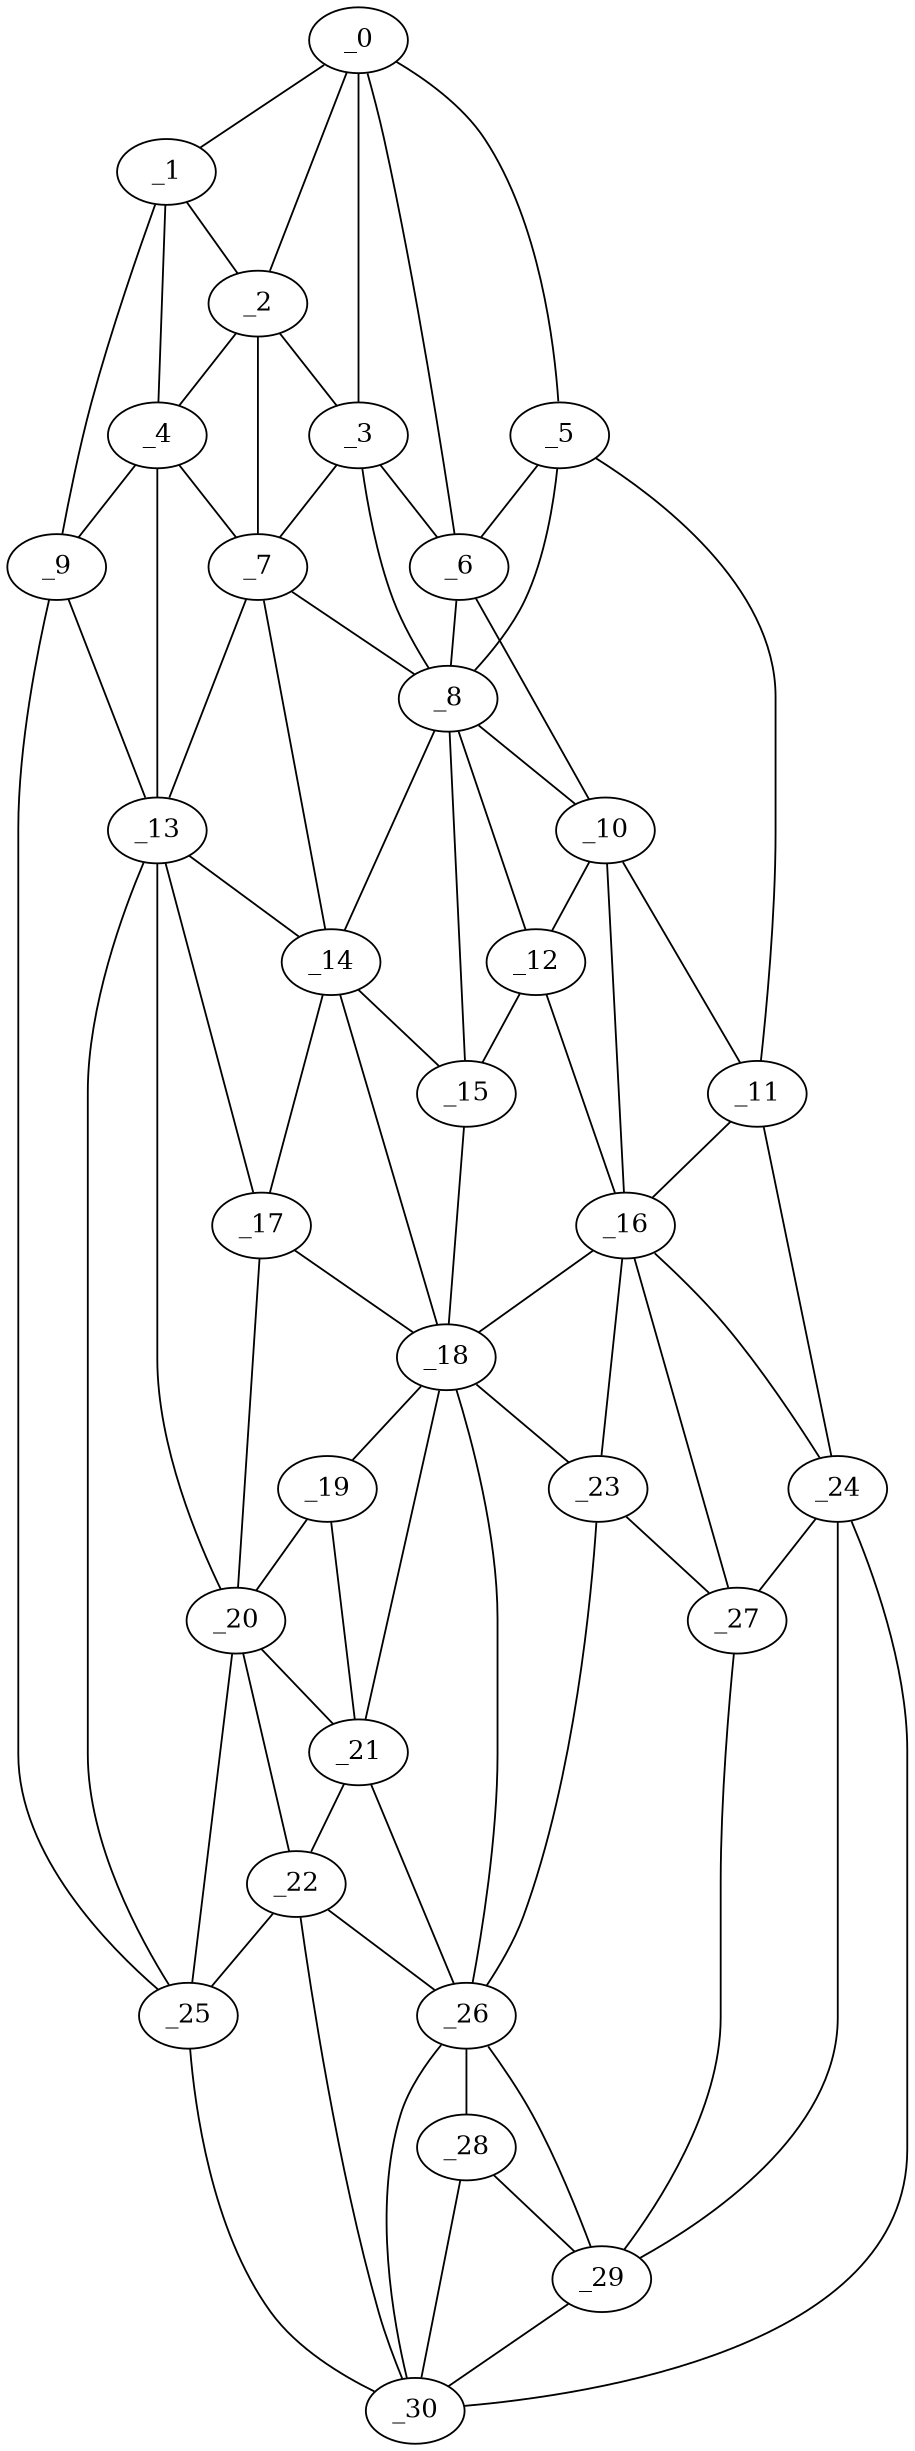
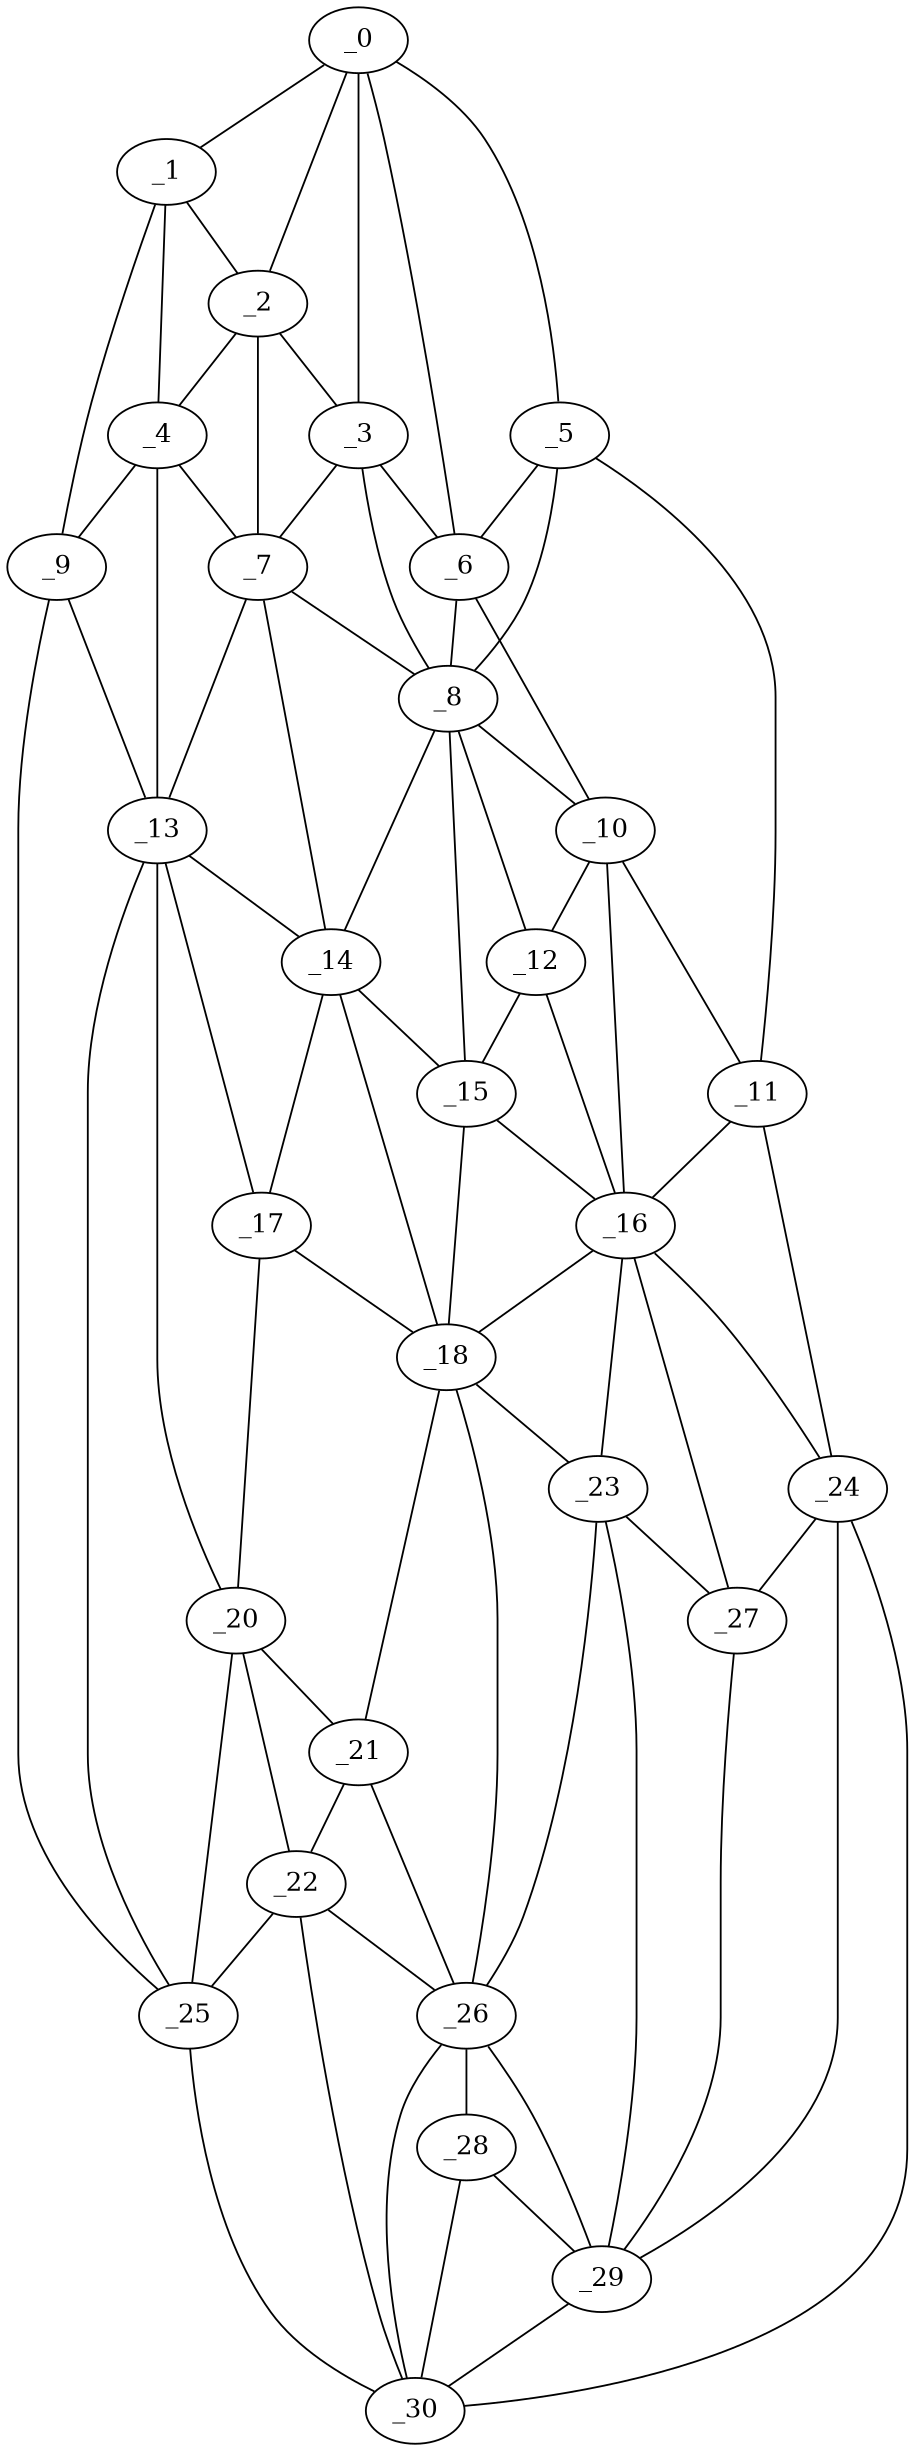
edge "_15" -- "_16": added
node "_19": removed
edge "_23" -- "_29": added
